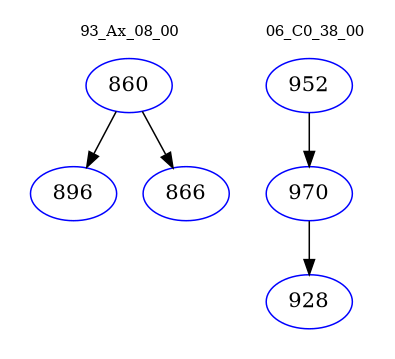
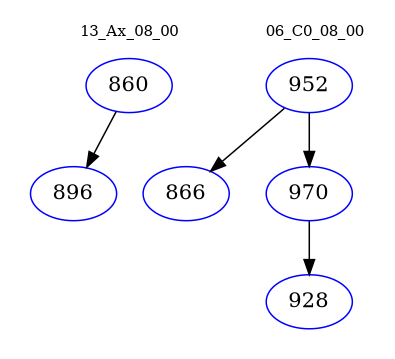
cluster "93_Ax_08_00": label "93_Ax_08_00" -> "13_Ax_08_00"
cluster "06_C0_38_00": label "06_C0_38_00" -> "06_C0_08_00"
edge "860" -> "866": now "952" -> "866"
